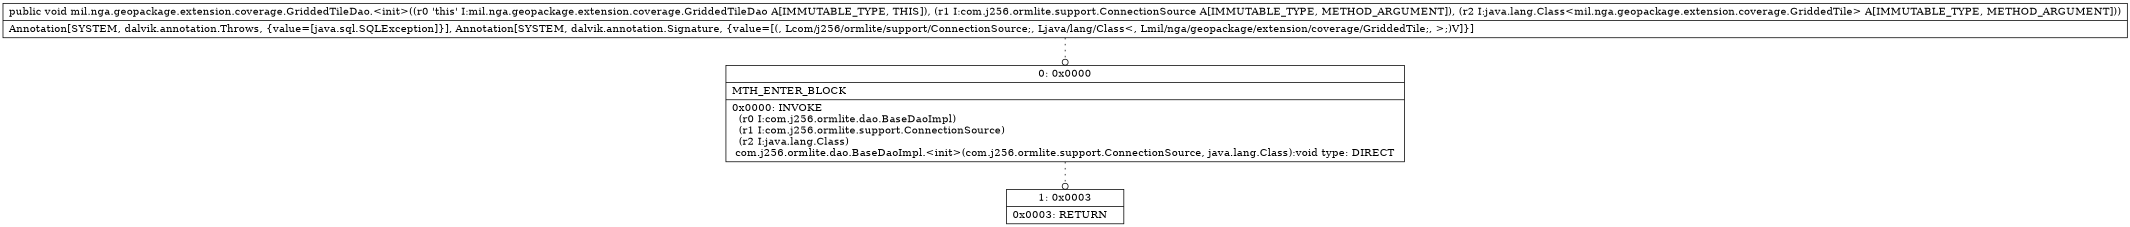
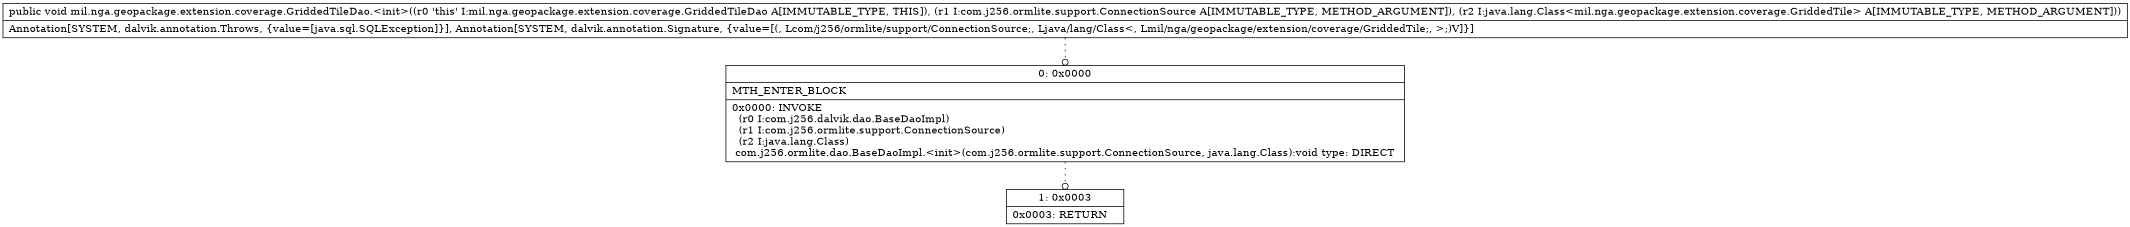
node "0: 0x0000": text "(r0 I:com.j256.ormlite.dao.BaseDaoImpl)" -> "(r0 I:com.j256.dalvik.dao.BaseDaoImpl)"
